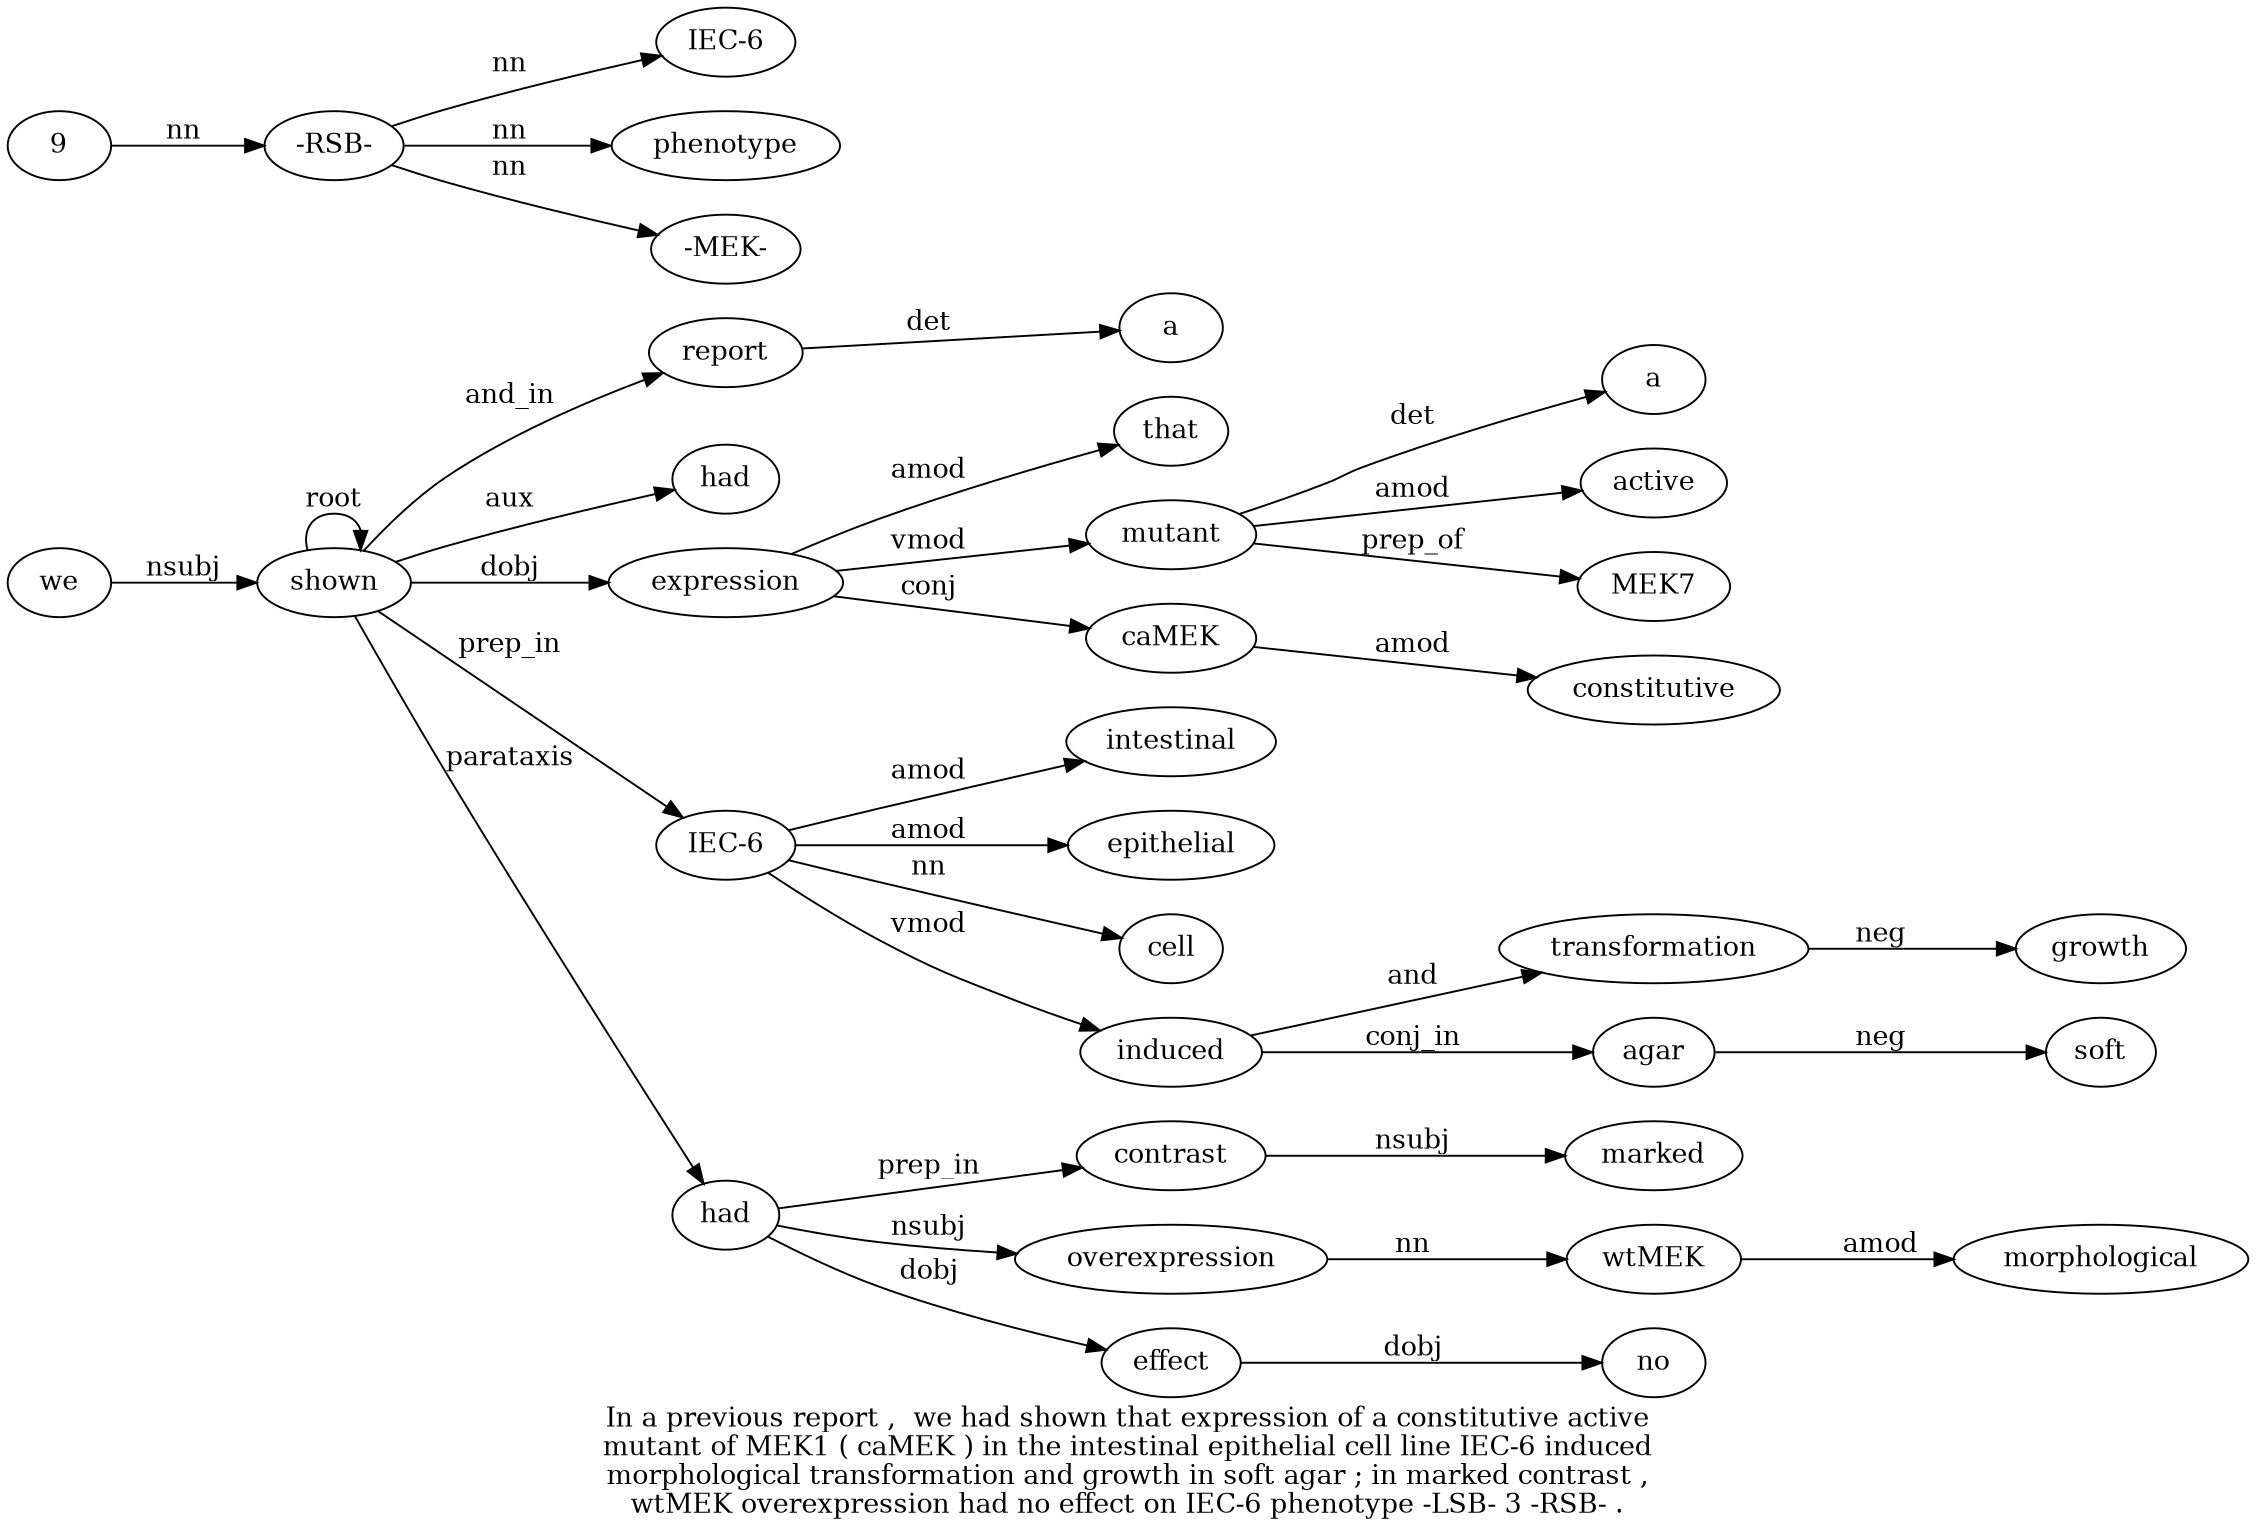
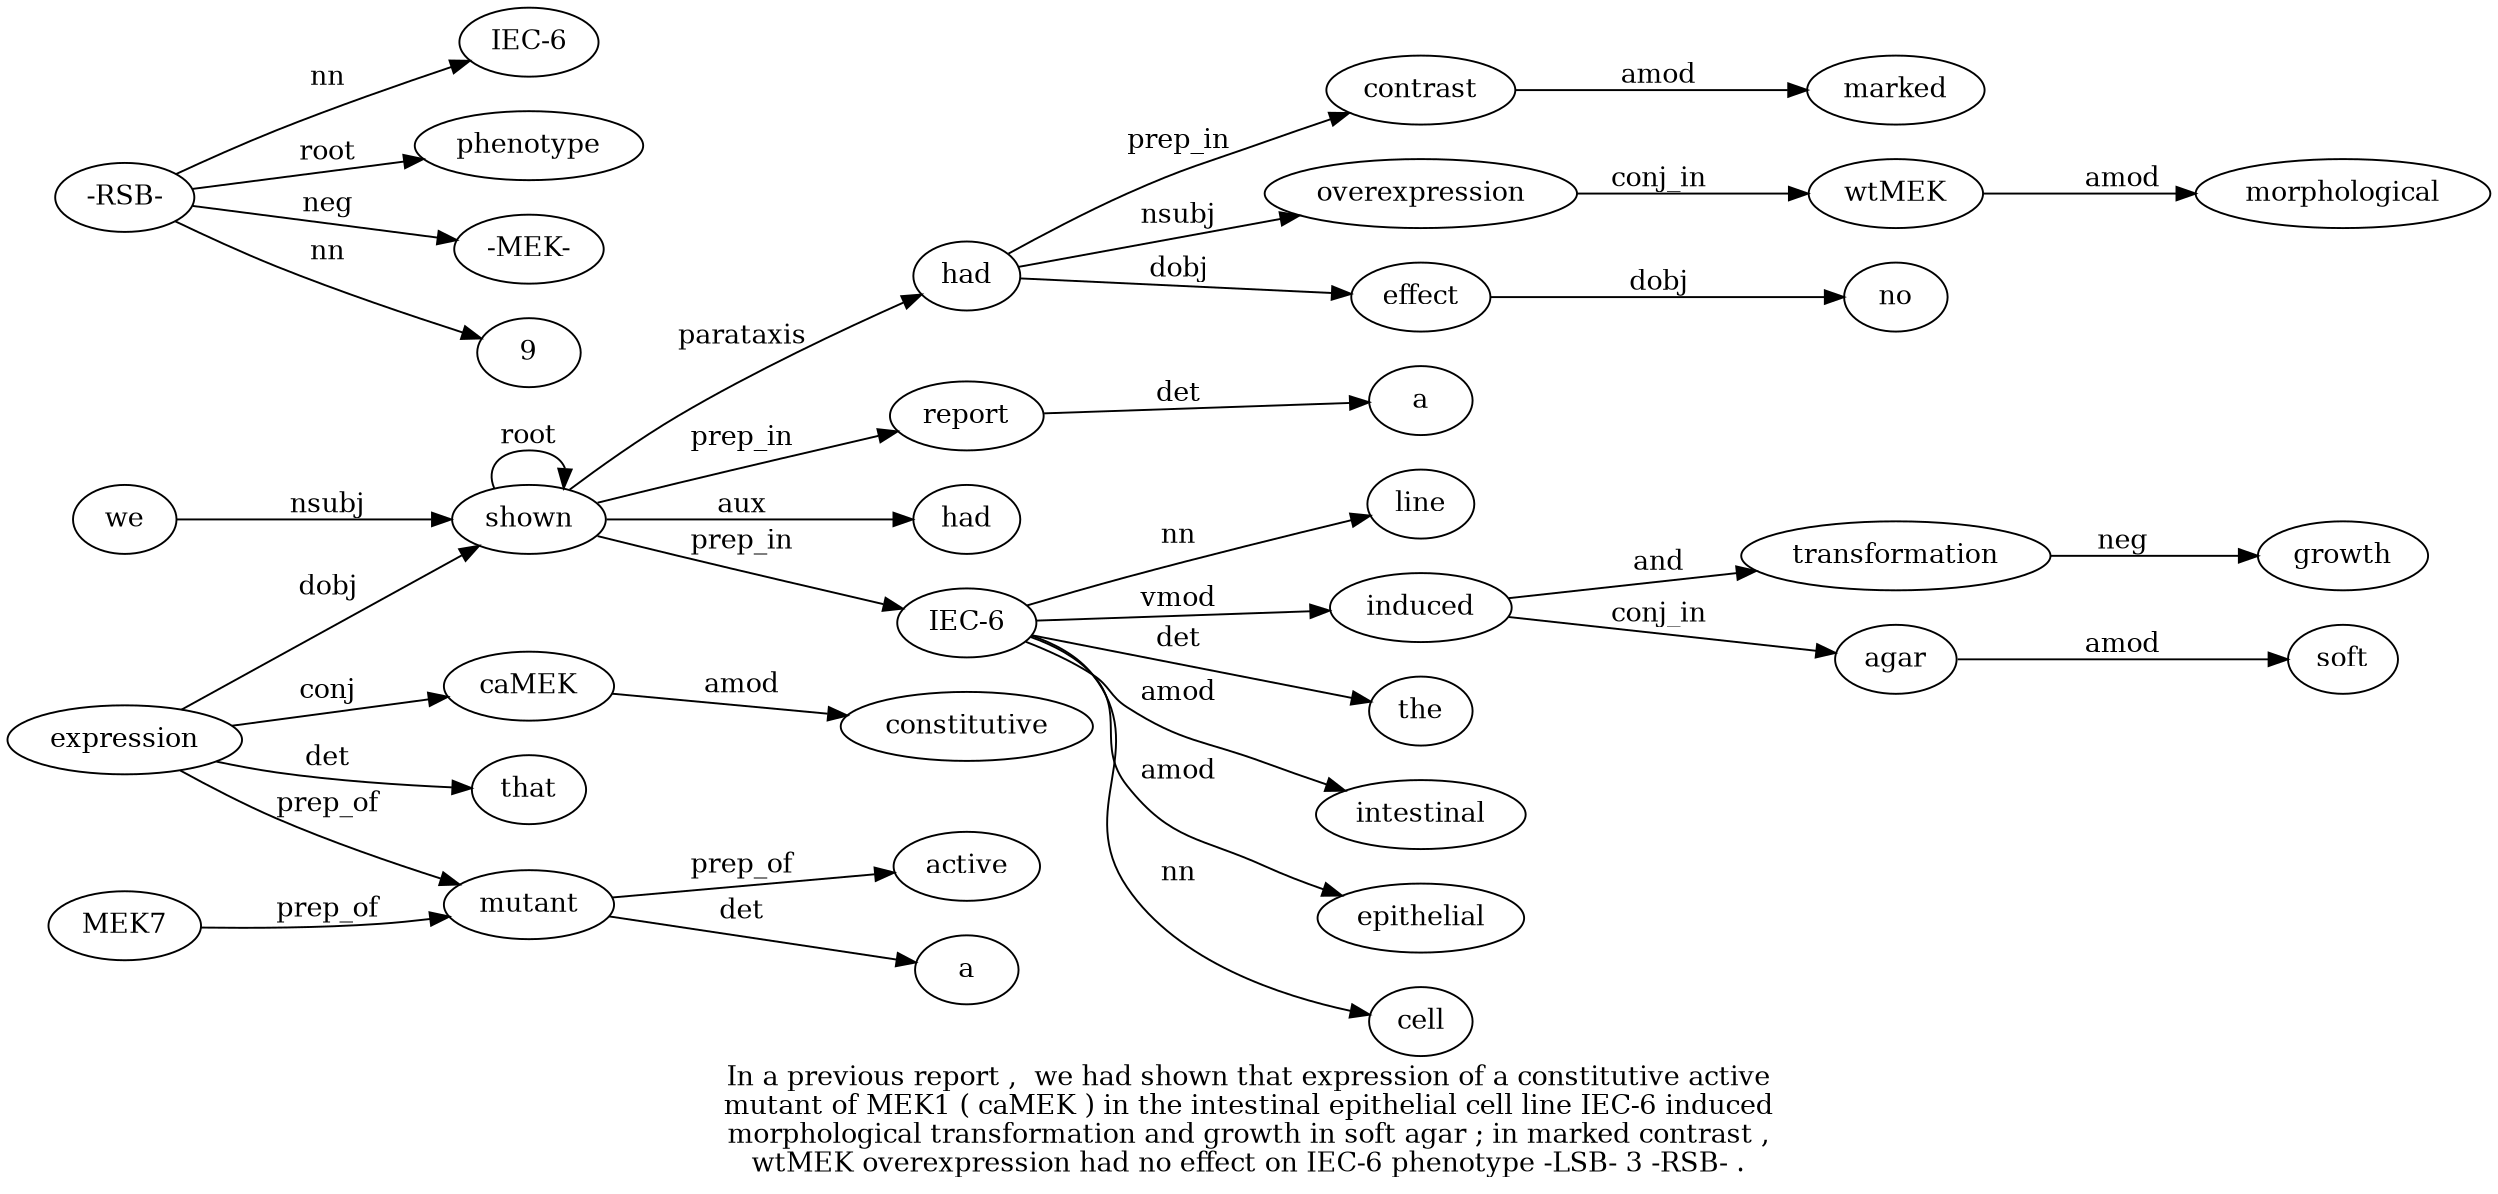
edge "-RSB-" -> "phenotype": label "nn" -> "root"
edge "9" -> "-RSB-": reversed
edge "-RSB-" -> "-MEK-": label "nn" -> "neg"
edge "shown" -> "report": label "and_in" -> "prep_in"
edge "expression" -> "that": label "amod" -> "det"
edge "mutant" -> "active": label "amod" -> "prep_of"
node "line": added
edge "expression" -> "mutant": label "vmod" -> "prep_of"
edge "mutant" -> "MEK7": reversed
edge "shown" -> "expression": reversed
node "the": added
edge "agar" -> "soft": label "neg" -> "amod"
edge "contrast" -> "marked": label "nsubj" -> "amod"
edge "overexpression" -> "wtMEK": label "nn" -> "conj_in"
